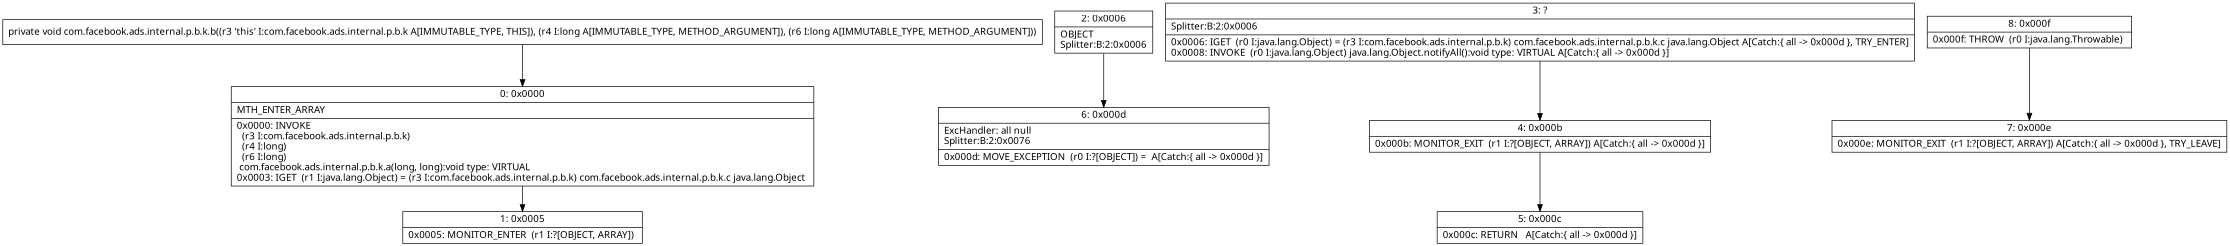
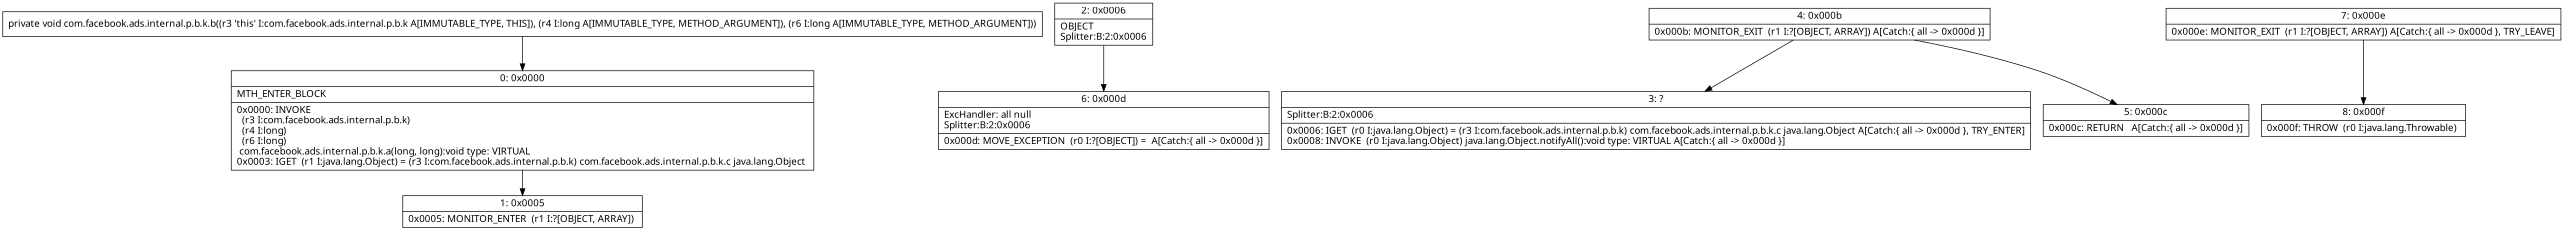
edge "8: 0x000f" -> "7: 0x000e": reversed
edge "3: ?" -> "4: 0x000b": reversed
node "0: 0x0000": text "MTH_ENTER_ARRAY" -> "MTH_ENTER_BLOCK"
node "6: 0x000d": text "Splitter:B:2:0x0076" -> "Splitter:B:2:0x0006"
